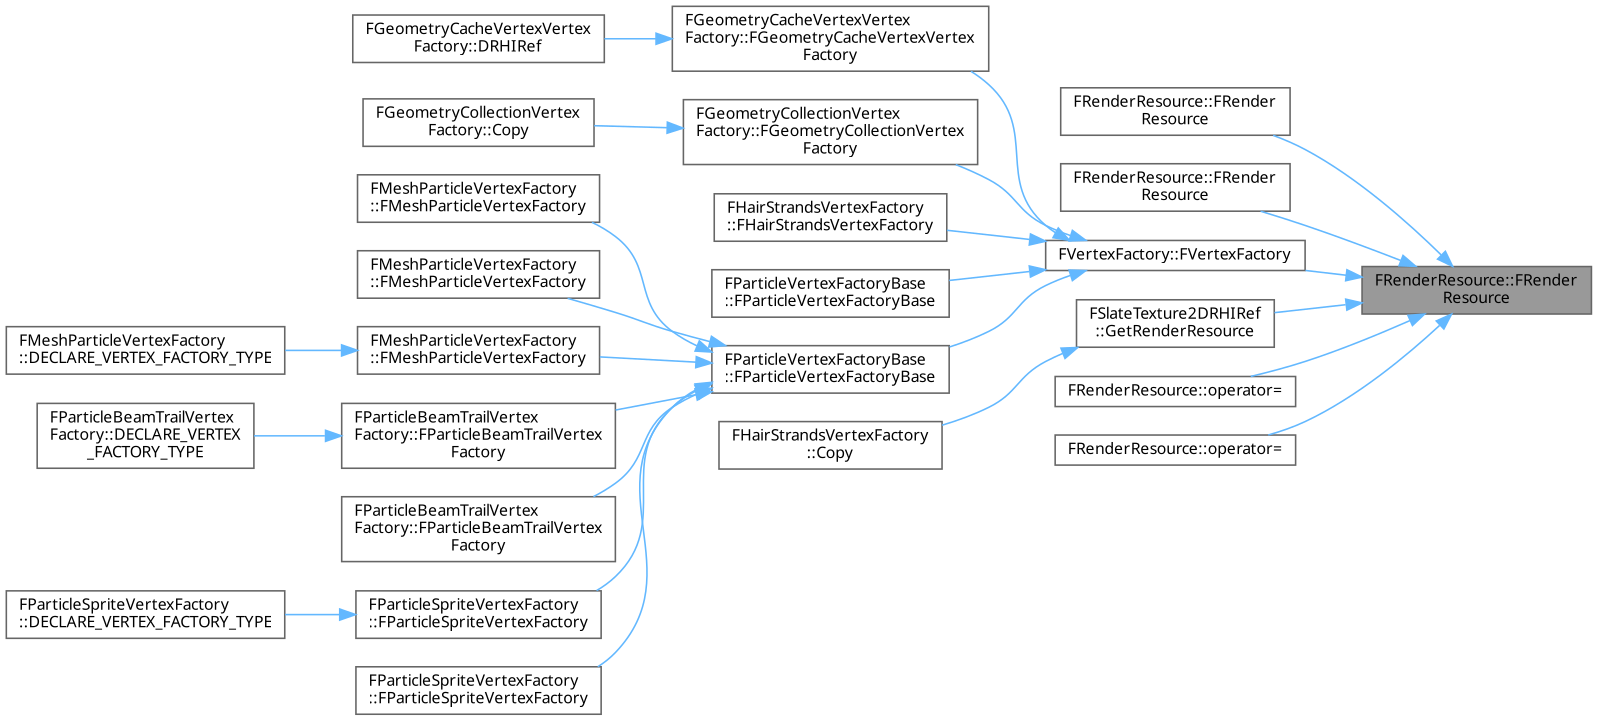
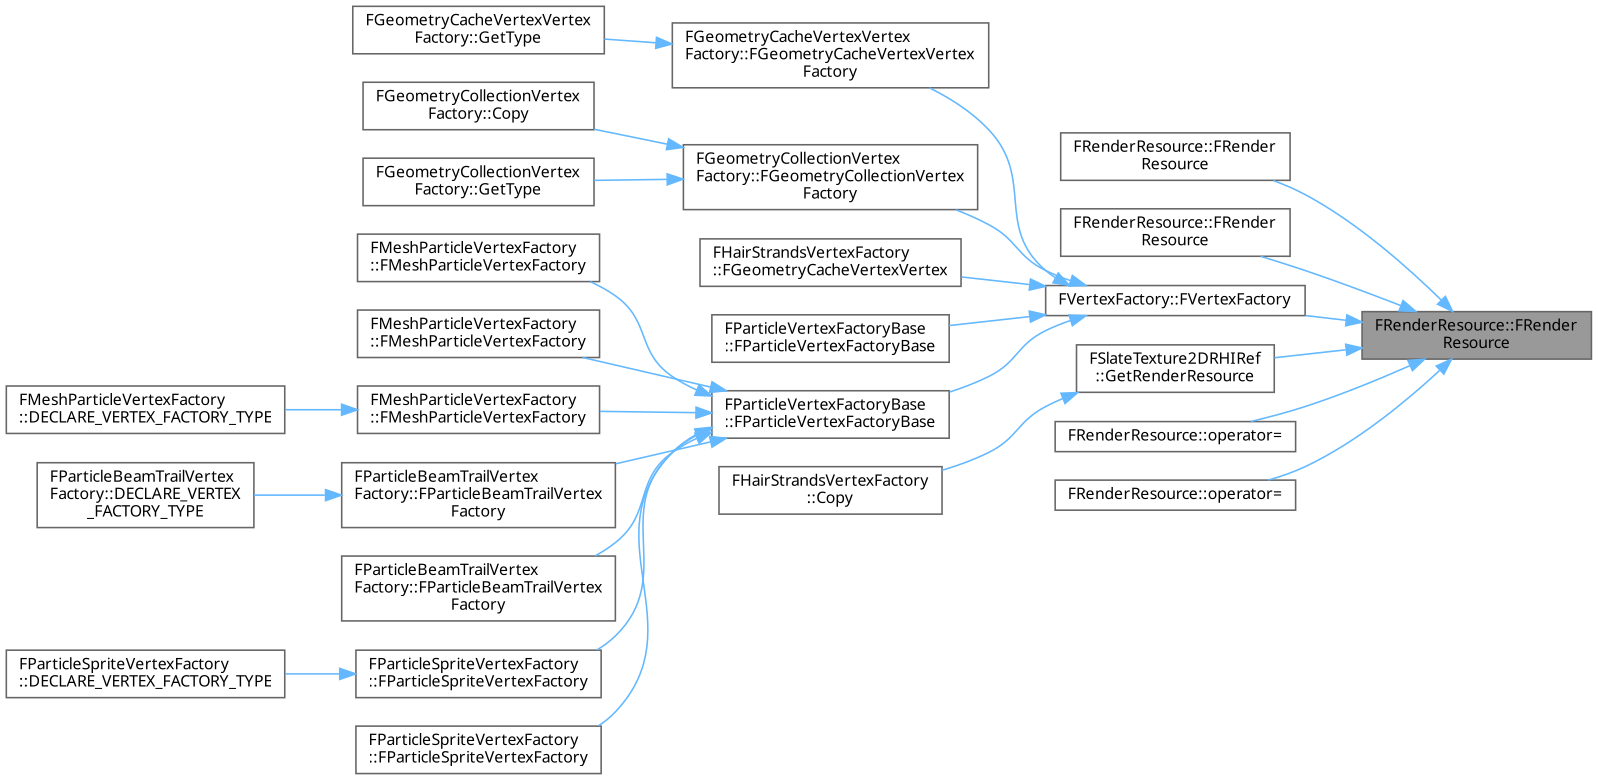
node "FGeometryCacheVertexVertex Factory::DRHIRef": label "FGeometryCacheVertexVertex Factory::DRHIRef" -> "FGeometryCacheVertexVertex Factory::GetType"
node "FGeometryCollectionVertex Factory::GetType": added
node "FHairStrandsVertexFactory ::FHairStrandsVertexFactory": label "FHairStrandsVertexFactory ::FHairStrandsVertexFactory" -> "FHairStrandsVertexFactory ::FGeometryCacheVertexVertex"
